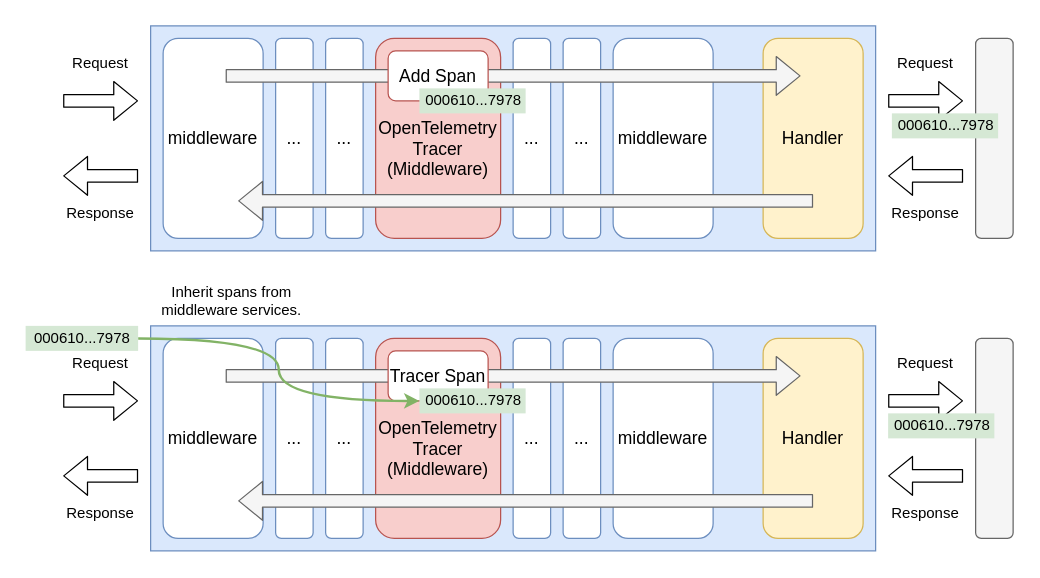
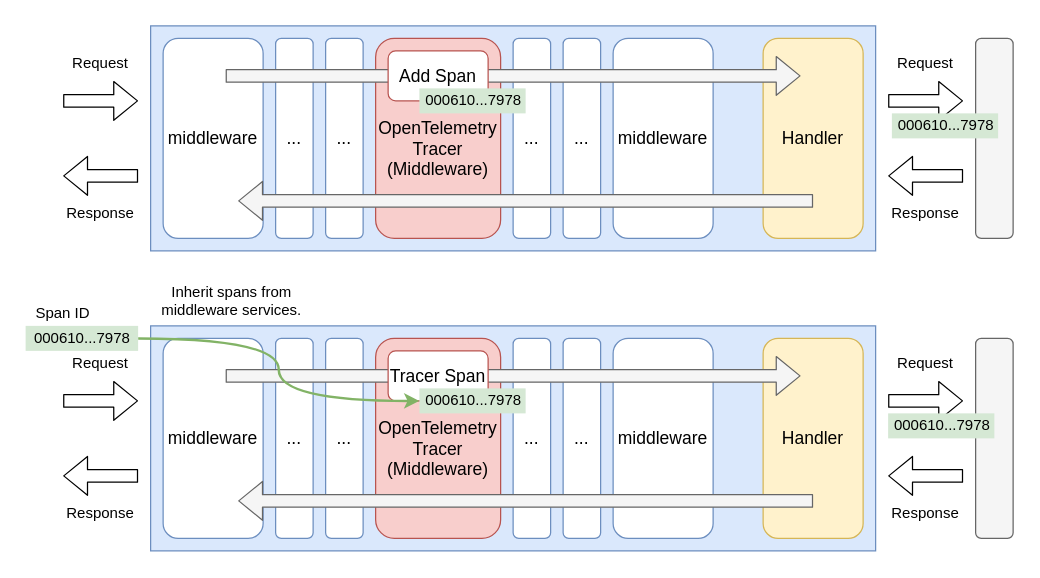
node "Span ID": added
